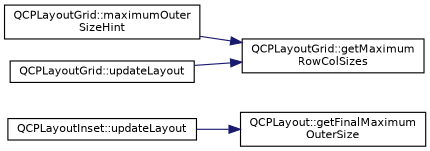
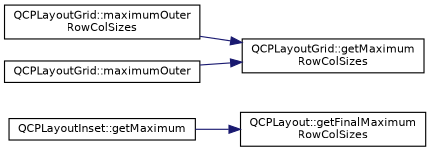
node "QCPLayoutGrid::maximumOuter SizeHint": label "QCPLayoutGrid::maximumOuter SizeHint" -> "QCPLayoutGrid::maximumOuter RowColSizes"
node "QCPLayoutGrid::updateLayout": label "QCPLayoutGrid::updateLayout" -> "QCPLayoutGrid::maximumOuter"
node "QCPLayoutInset::updateLayout": label "QCPLayoutInset::updateLayout" -> "QCPLayoutInset::getMaximum"
node "QCPLayout::getFinalMaximum OuterSize": label "QCPLayout::getFinalMaximum OuterSize" -> "QCPLayout::getFinalMaximum RowColSizes"
